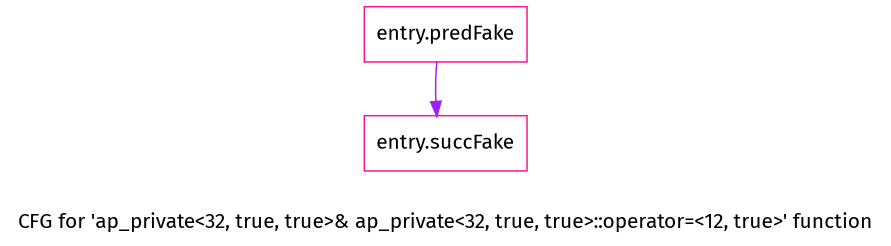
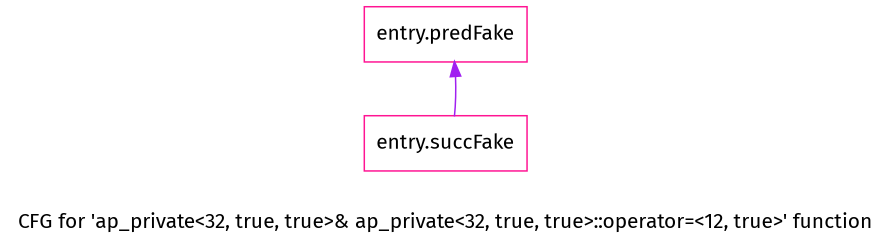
edge "entry.predFake" -> "entry.succFake": reversed
